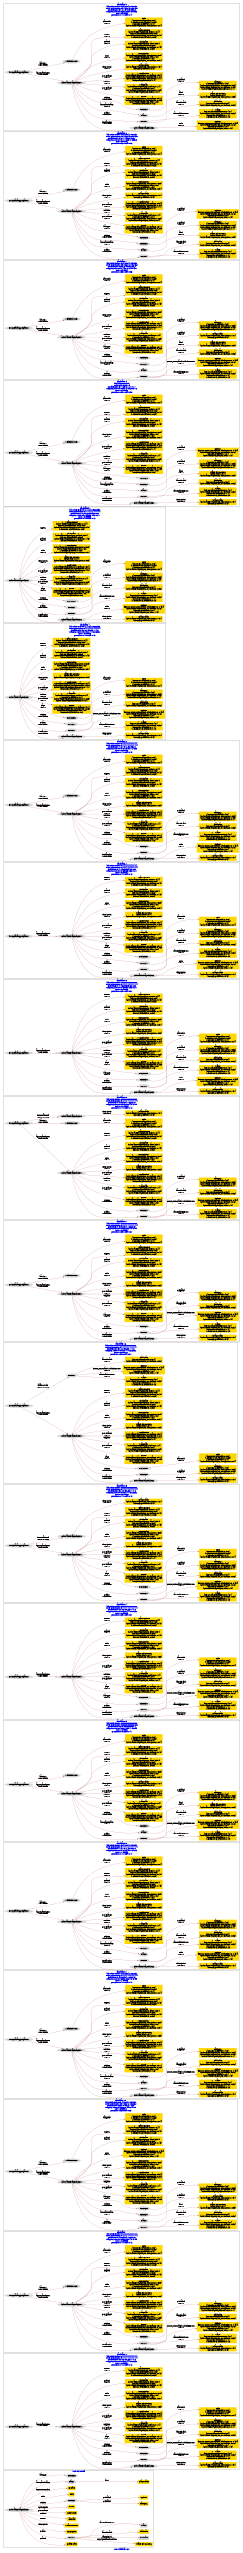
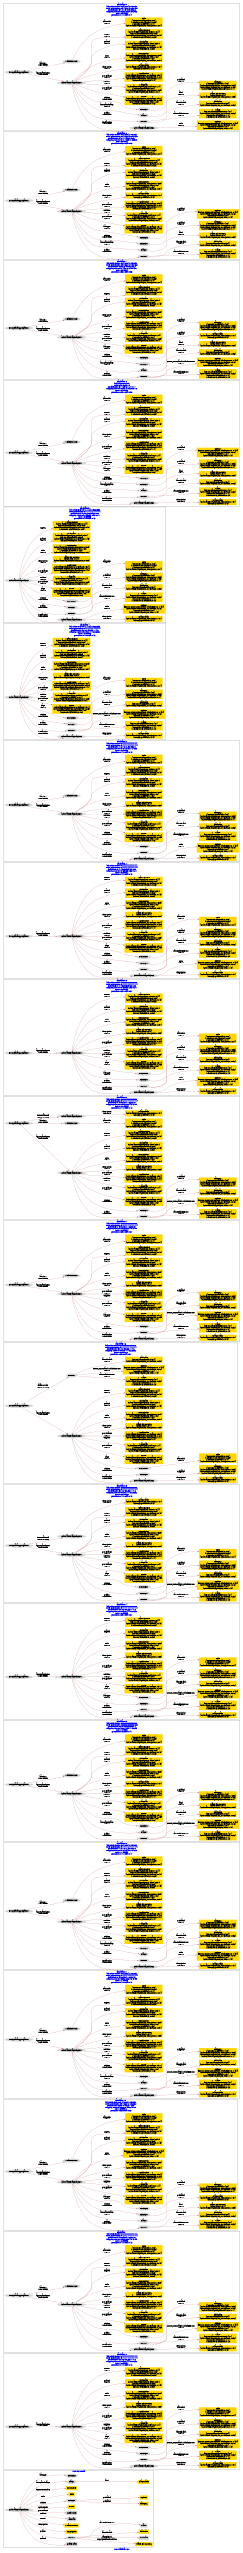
node "ID Date": label "ID Date" -> "ID Number"
node "Credit Line": fillcolor gold -> lightgray
node "Materials": fillcolor gold -> lightgray
node "Create Date": fillcolor gold -> lightgray
